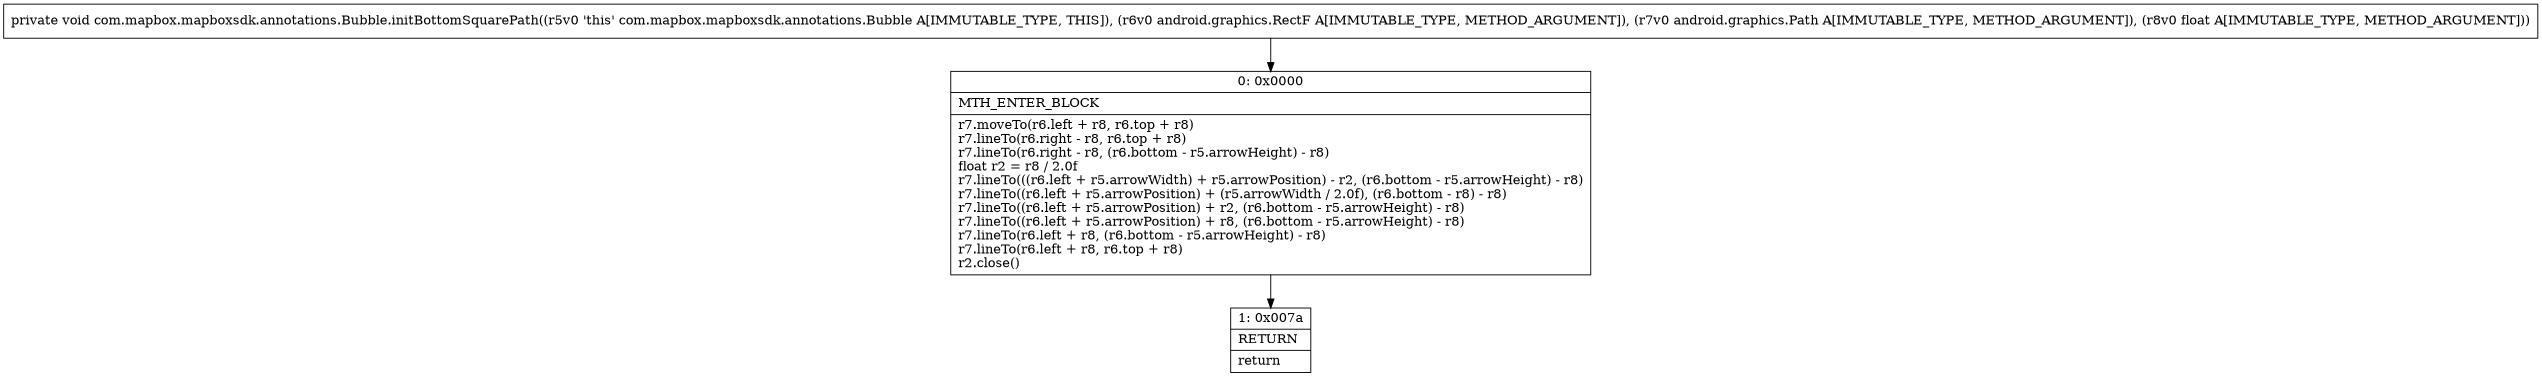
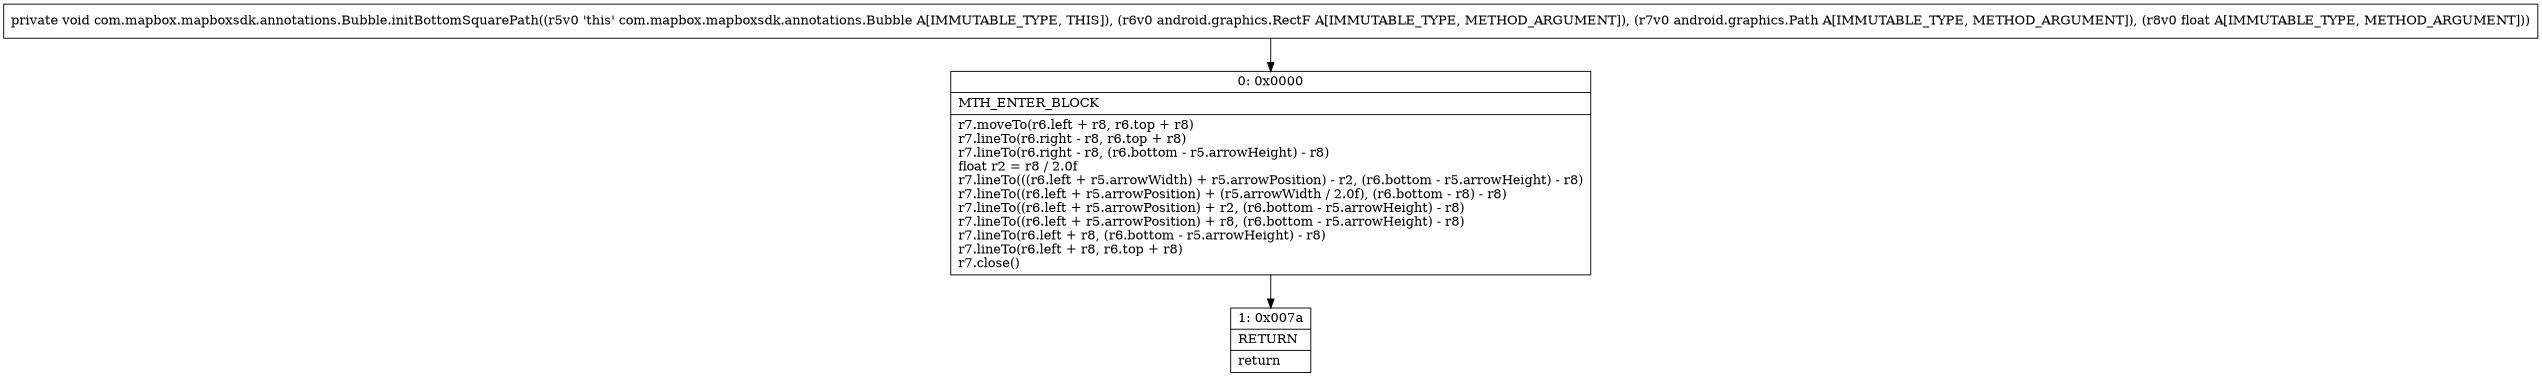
node "0: 0x0000": text "r2.close()" -> "r7.close()"
